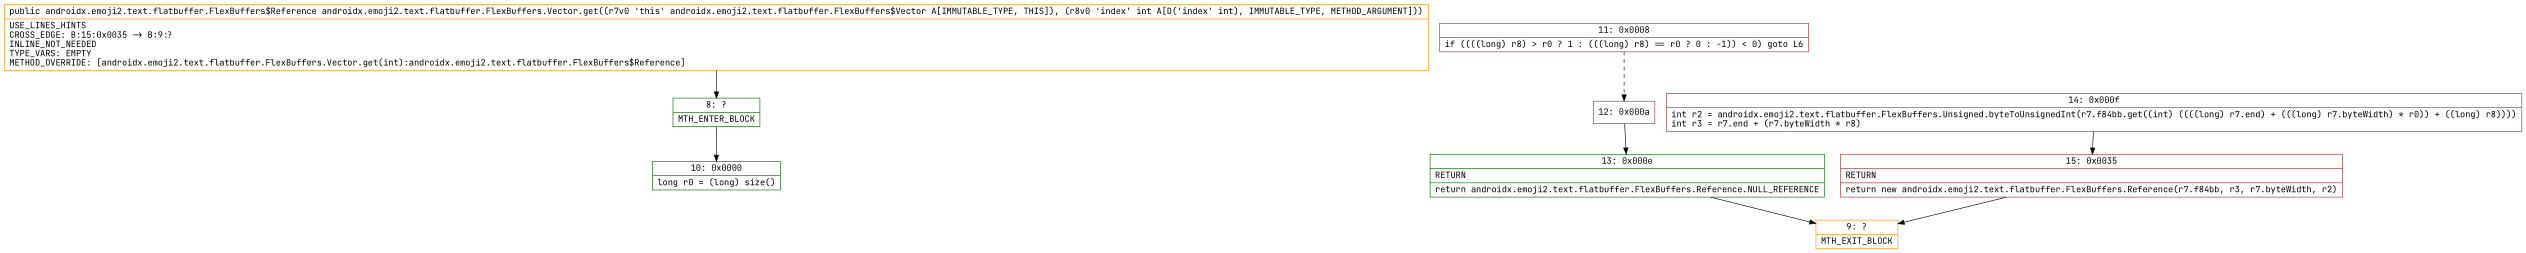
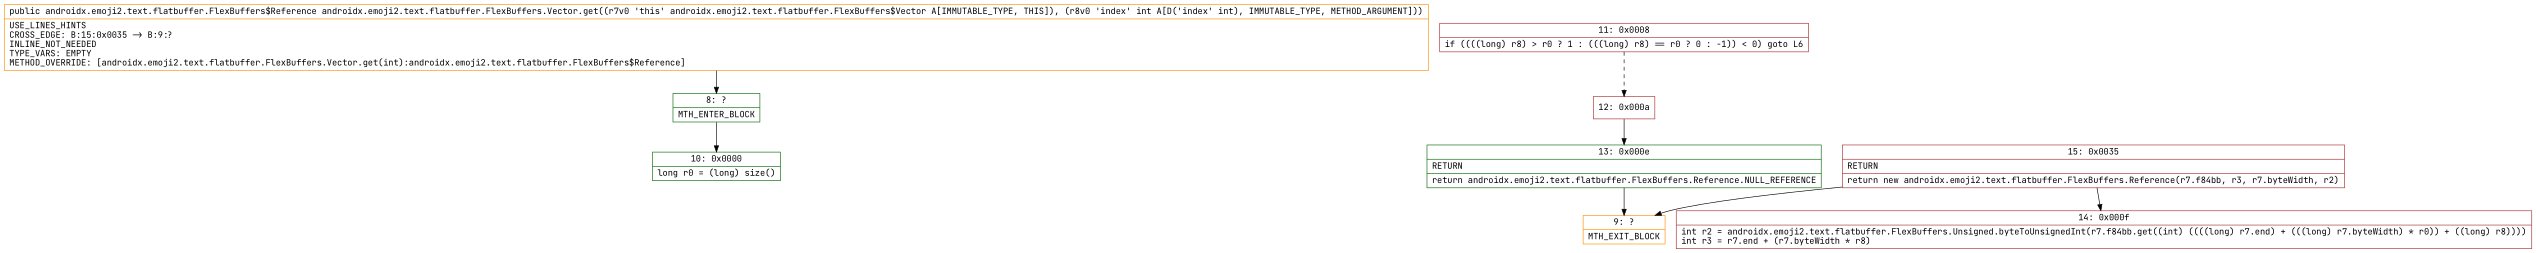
edge "14: 0x000f" -> "15: 0x0035": reversed
